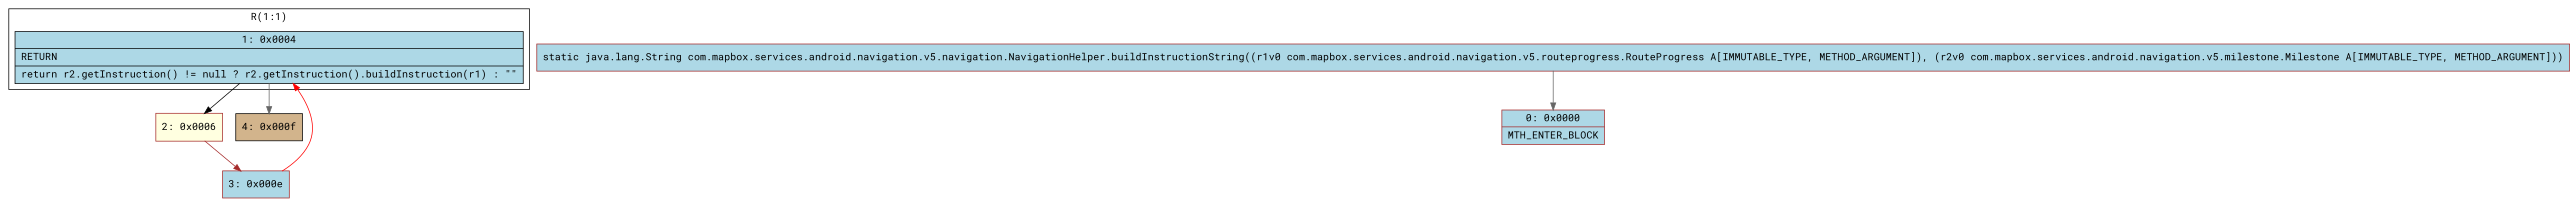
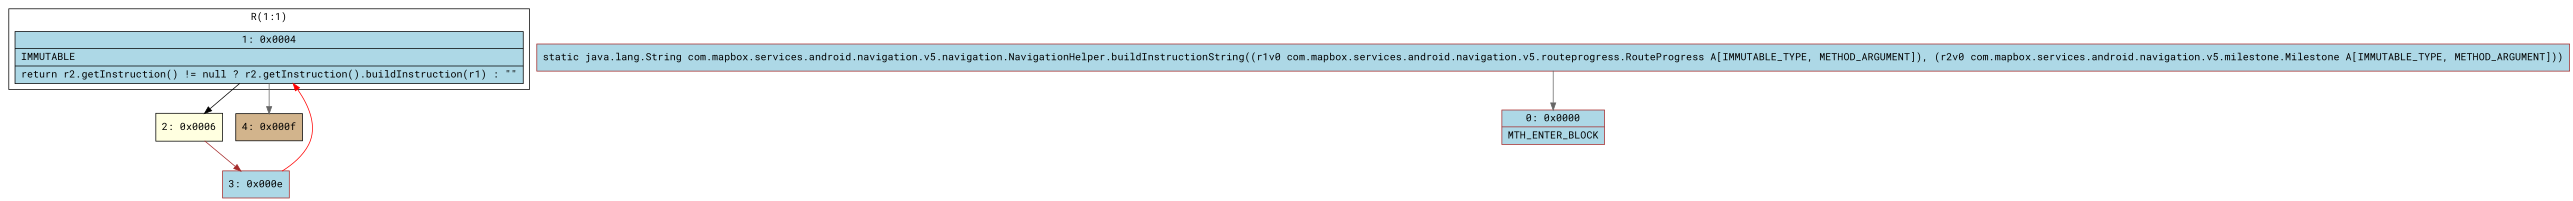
node "1: 0x0004": text "RETURN" -> "IMMUTABLE"
node "2: 0x0006": color brown -> black
